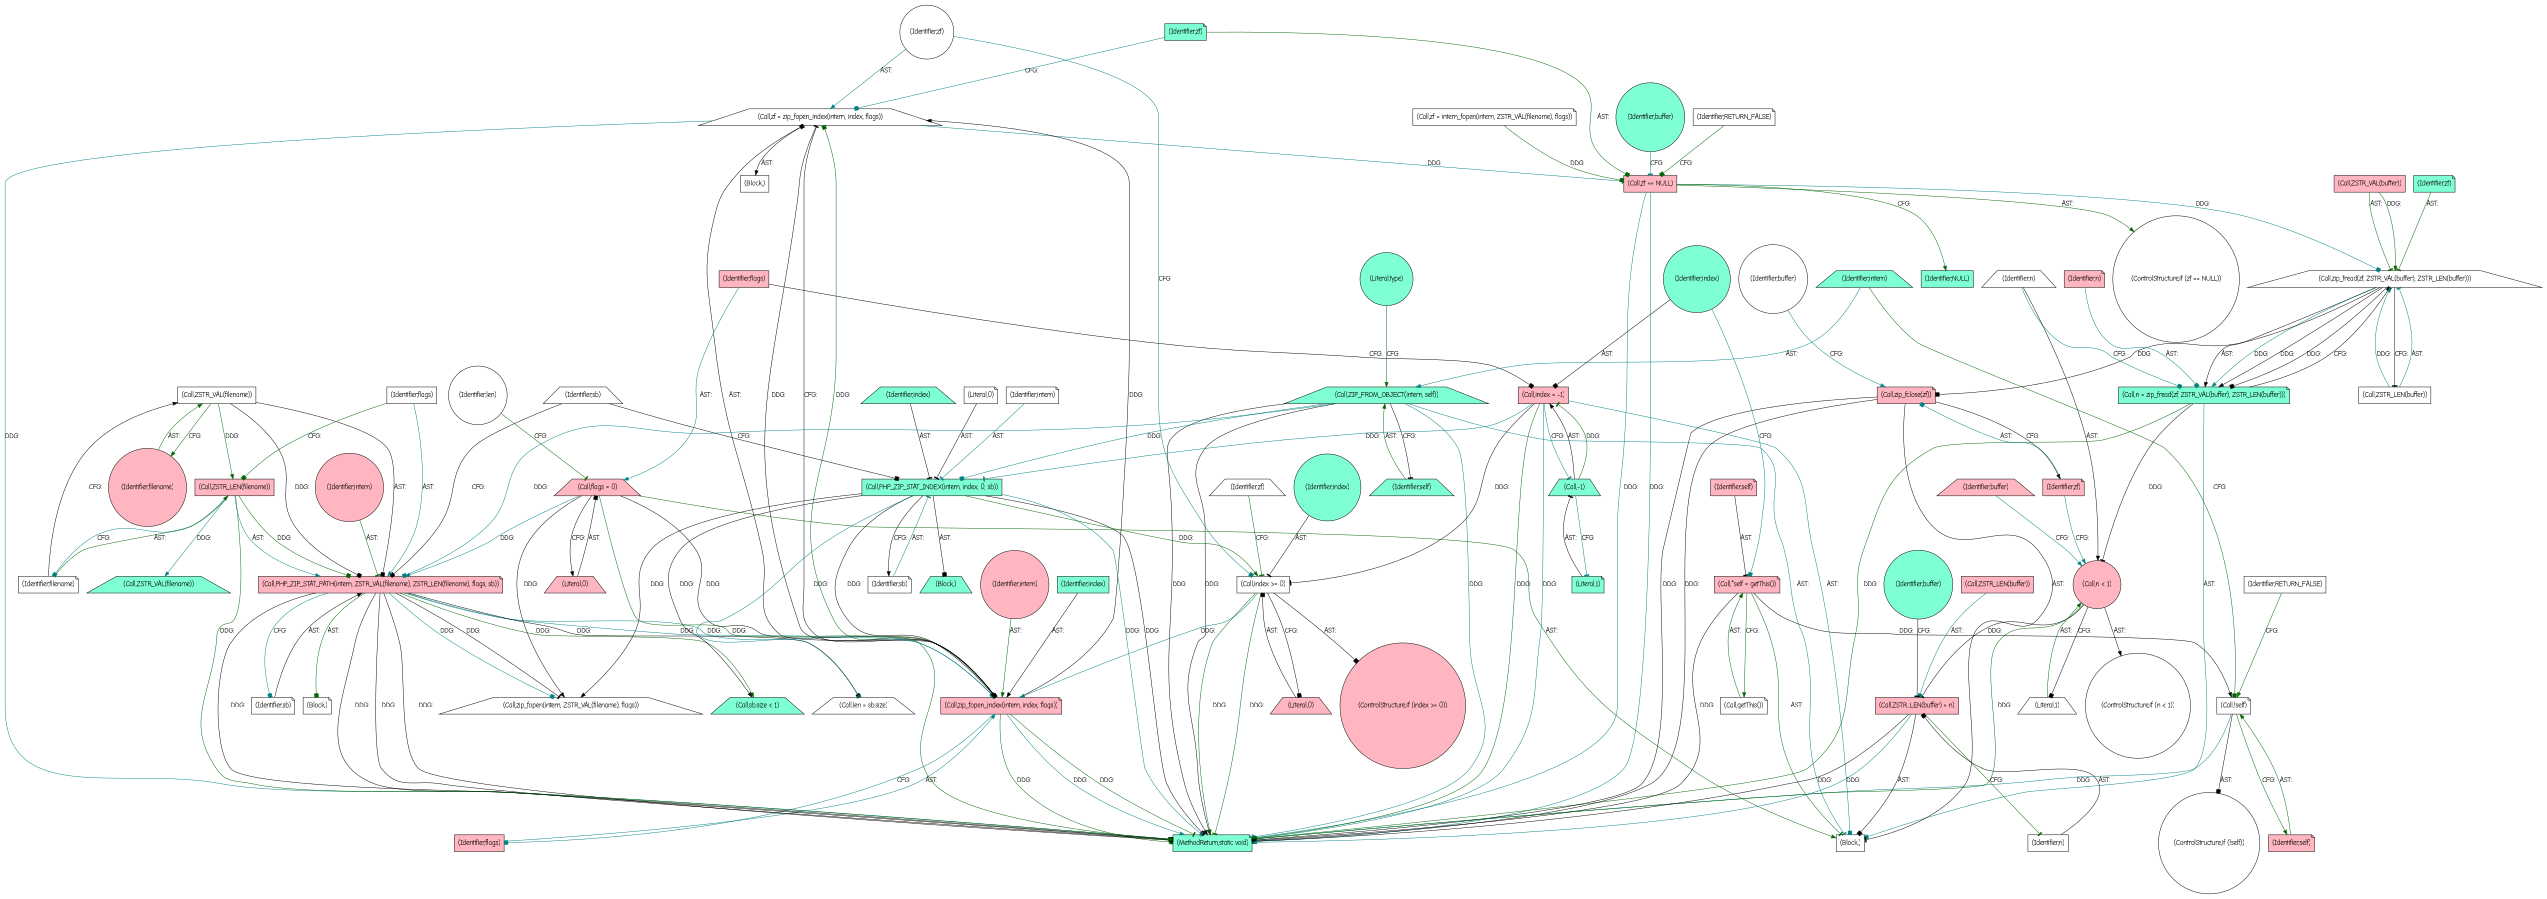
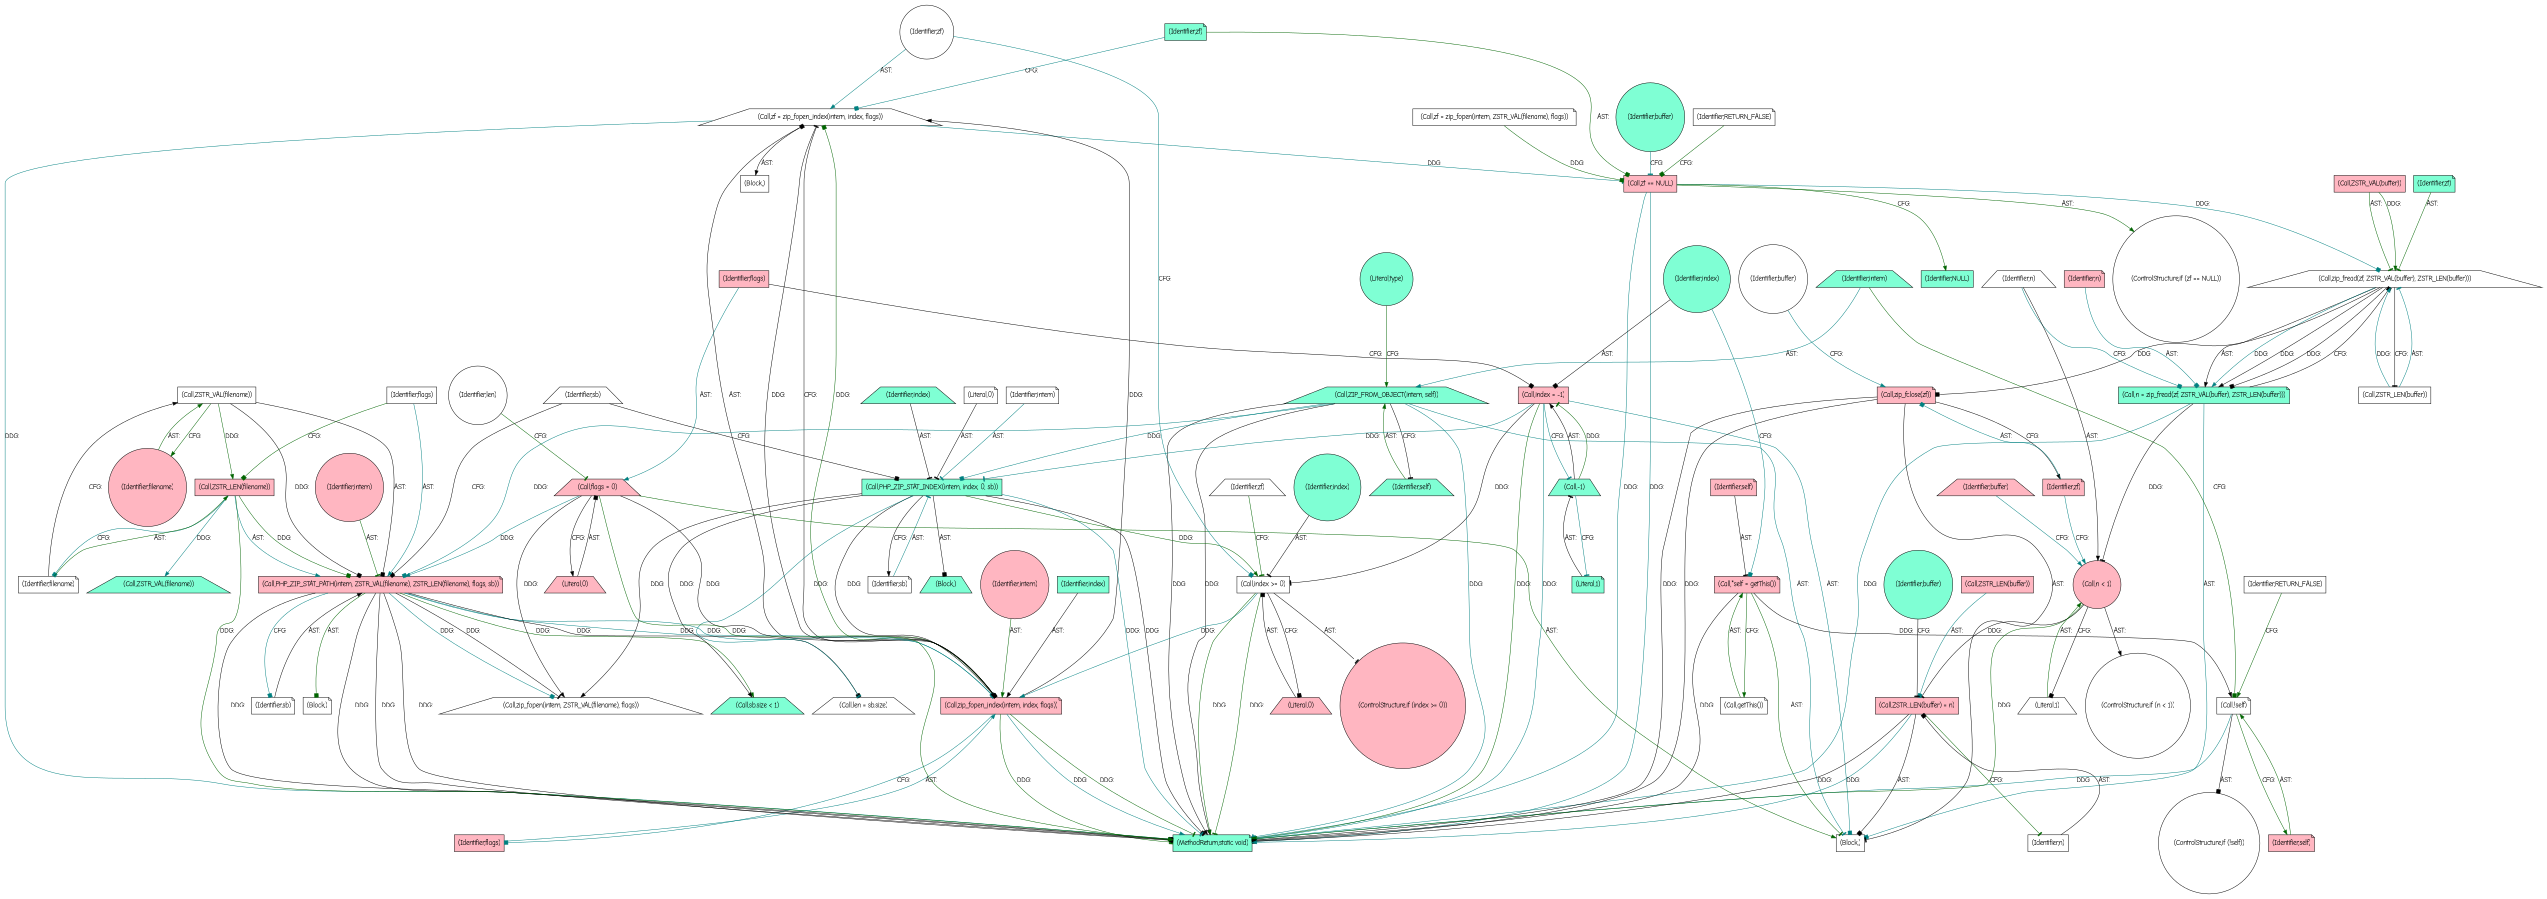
node "(Call,zf = intern_fopen(intern, ZSTR_VAL(filename), flags))": label "(Call,zf = intern_fopen(intern, ZSTR_VAL(filename), flags))" -> "(Call,zf = zip_fopen(intern, ZSTR_VAL(filename), flags))"
edge "(Call,index >= 0)" -> "(ControlStructure,if (index >= 0))": arrowhead box -> tee
edge "(Call,n = zip_fread(zf, ZSTR_VAL(buffer), ZSTR_LEN(buffer)))" -> "(MethodReturn,static void)": color darkgreen -> teal
